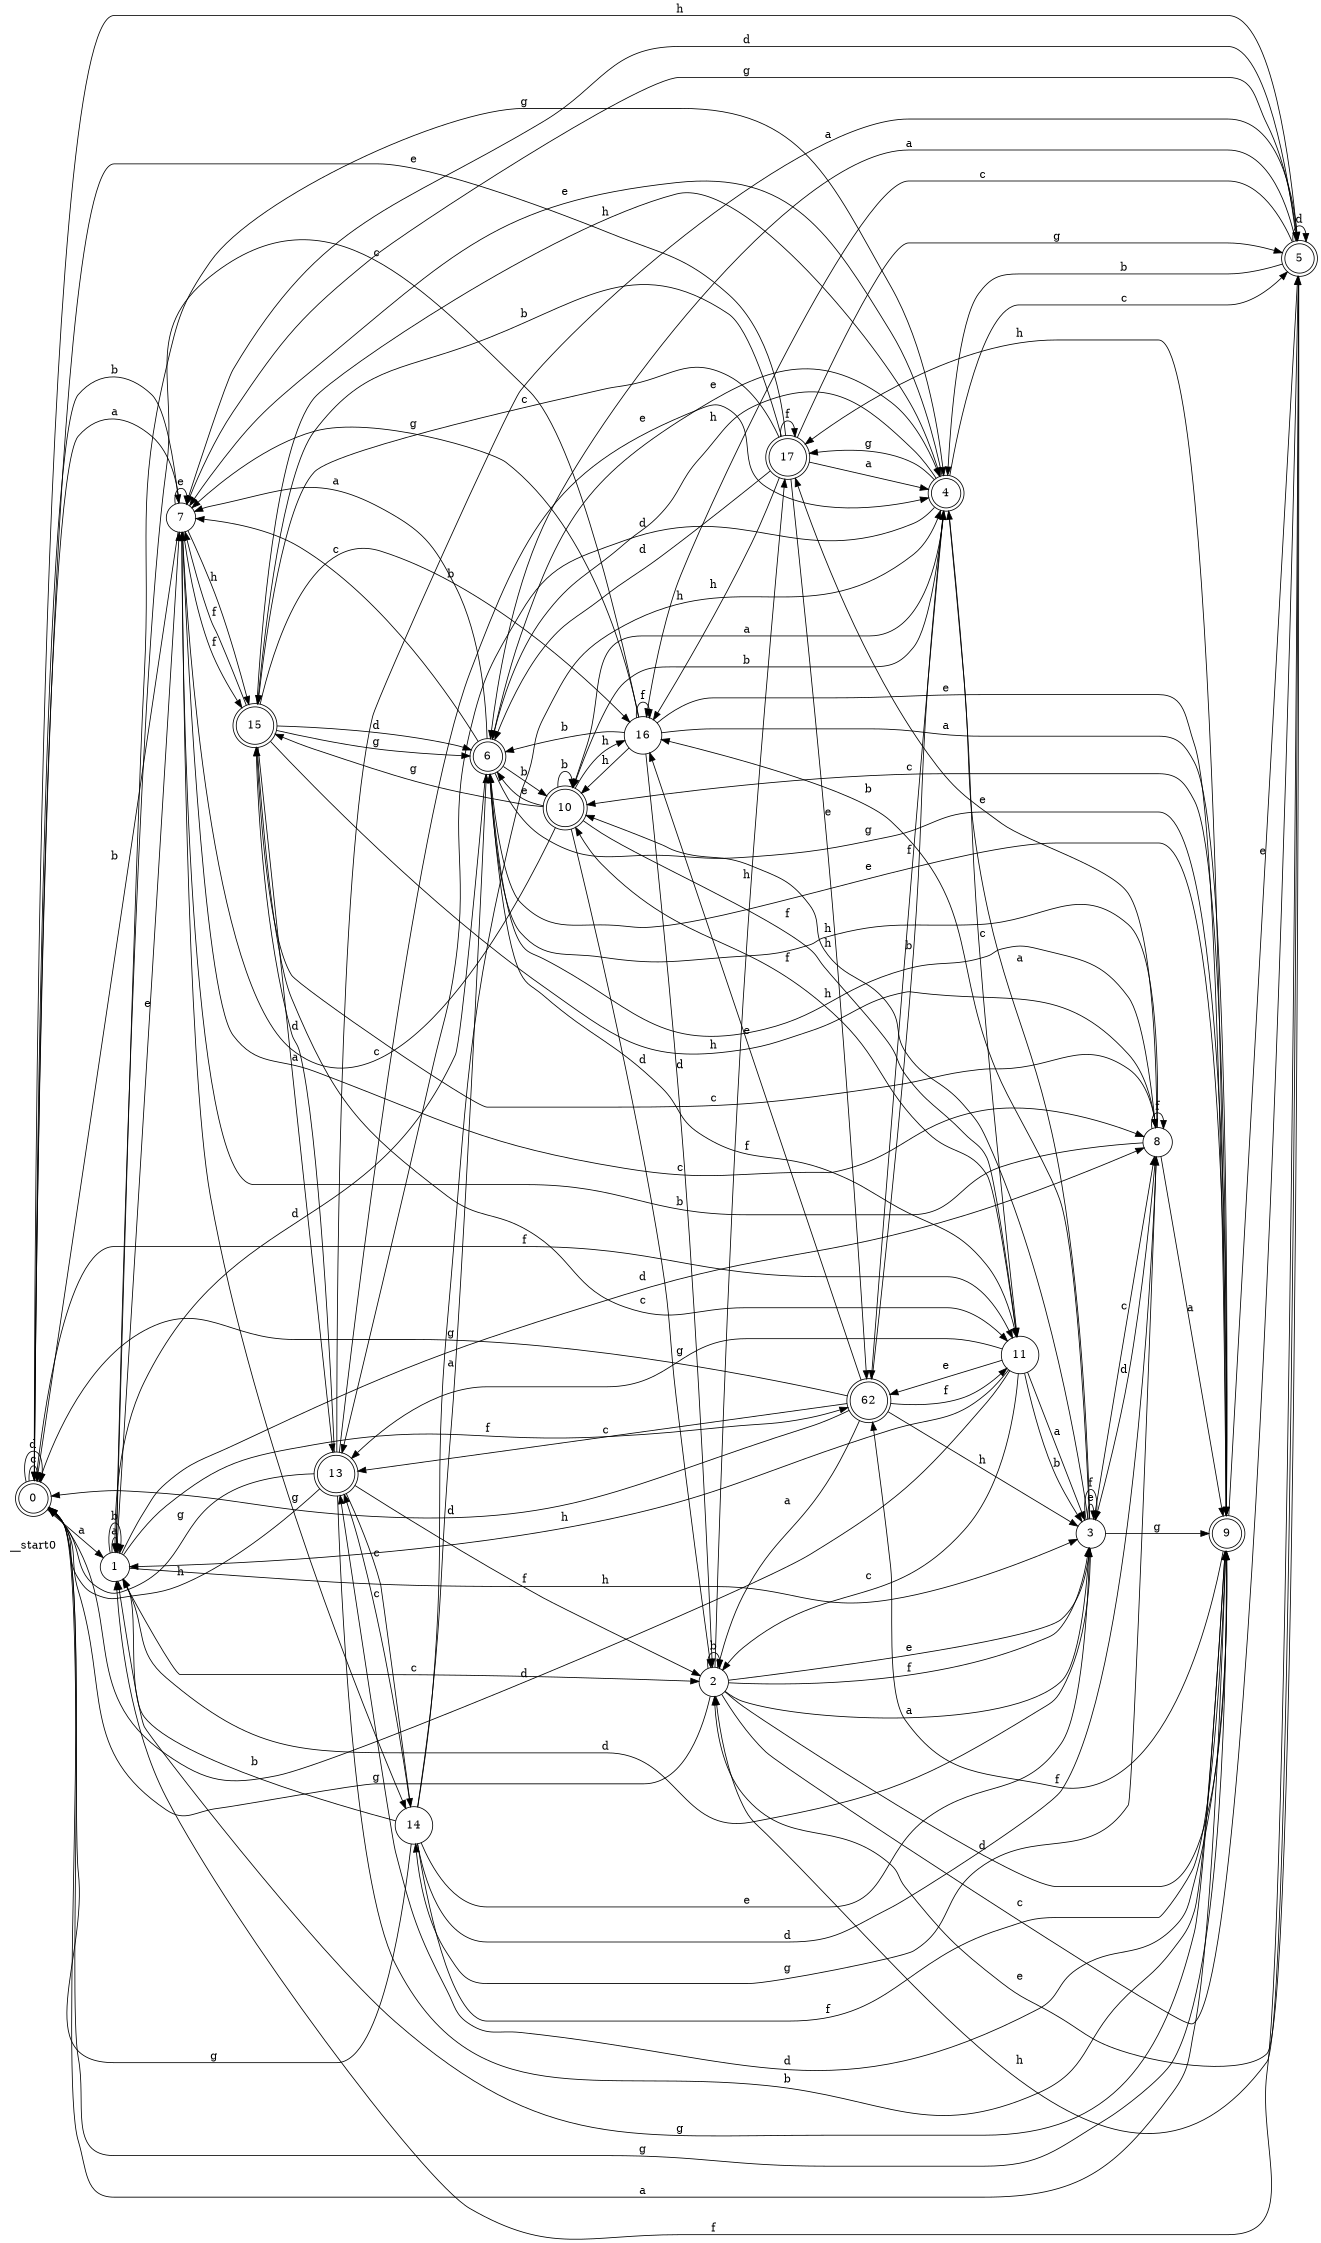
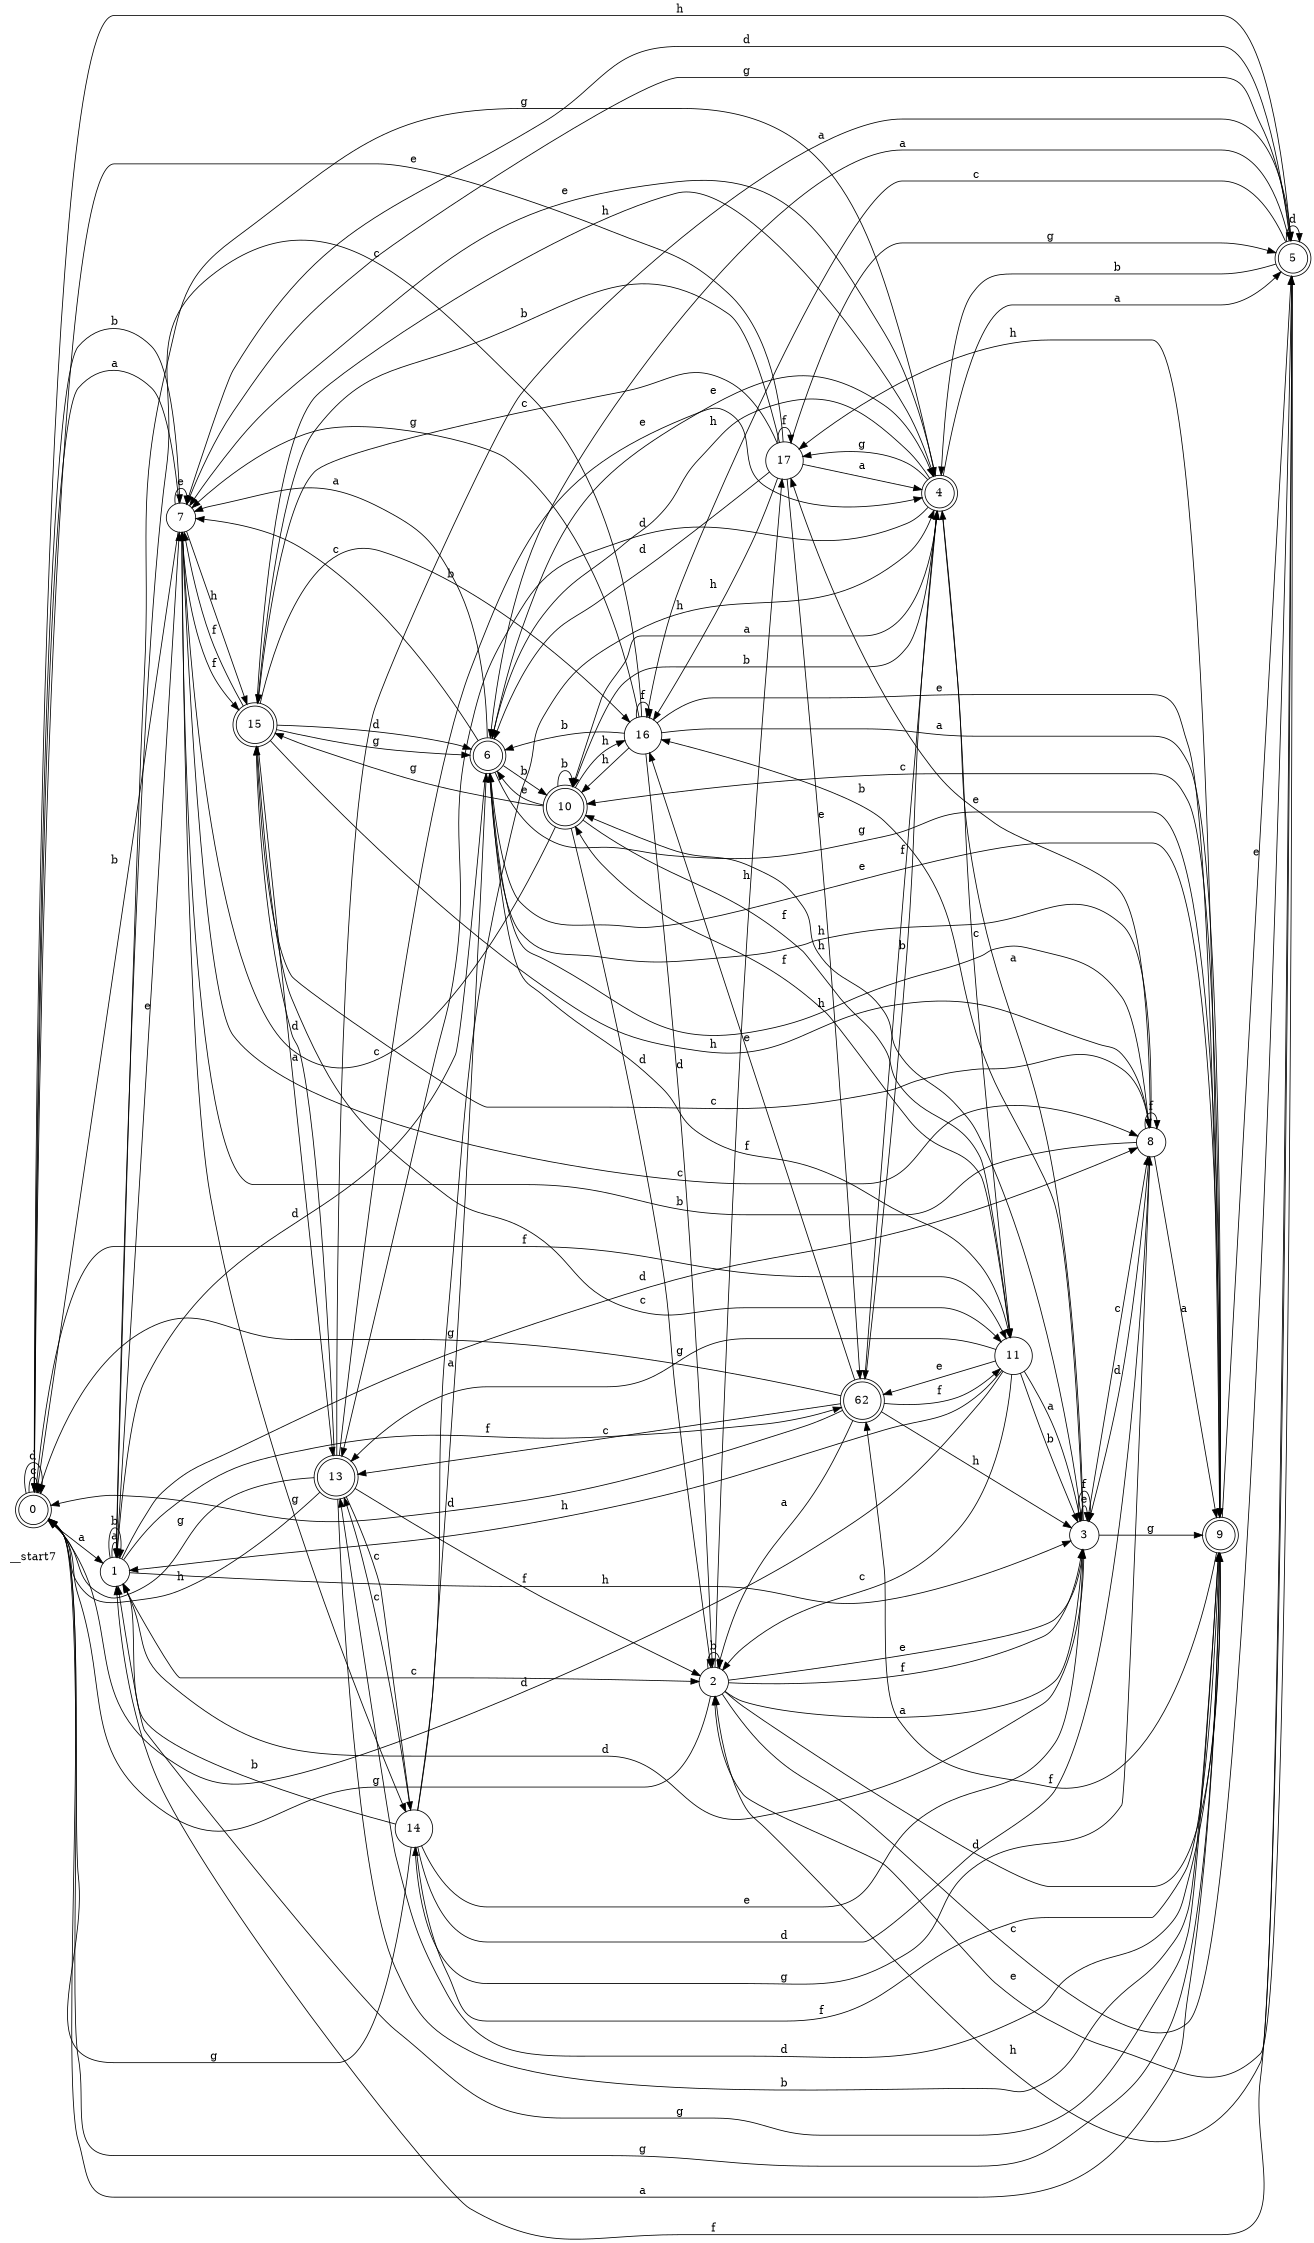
edge "4" -> "5": label "c" -> "a"
node "17": shape doublecircle -> circle
node "__start0": label "__start0" -> "__start7"
